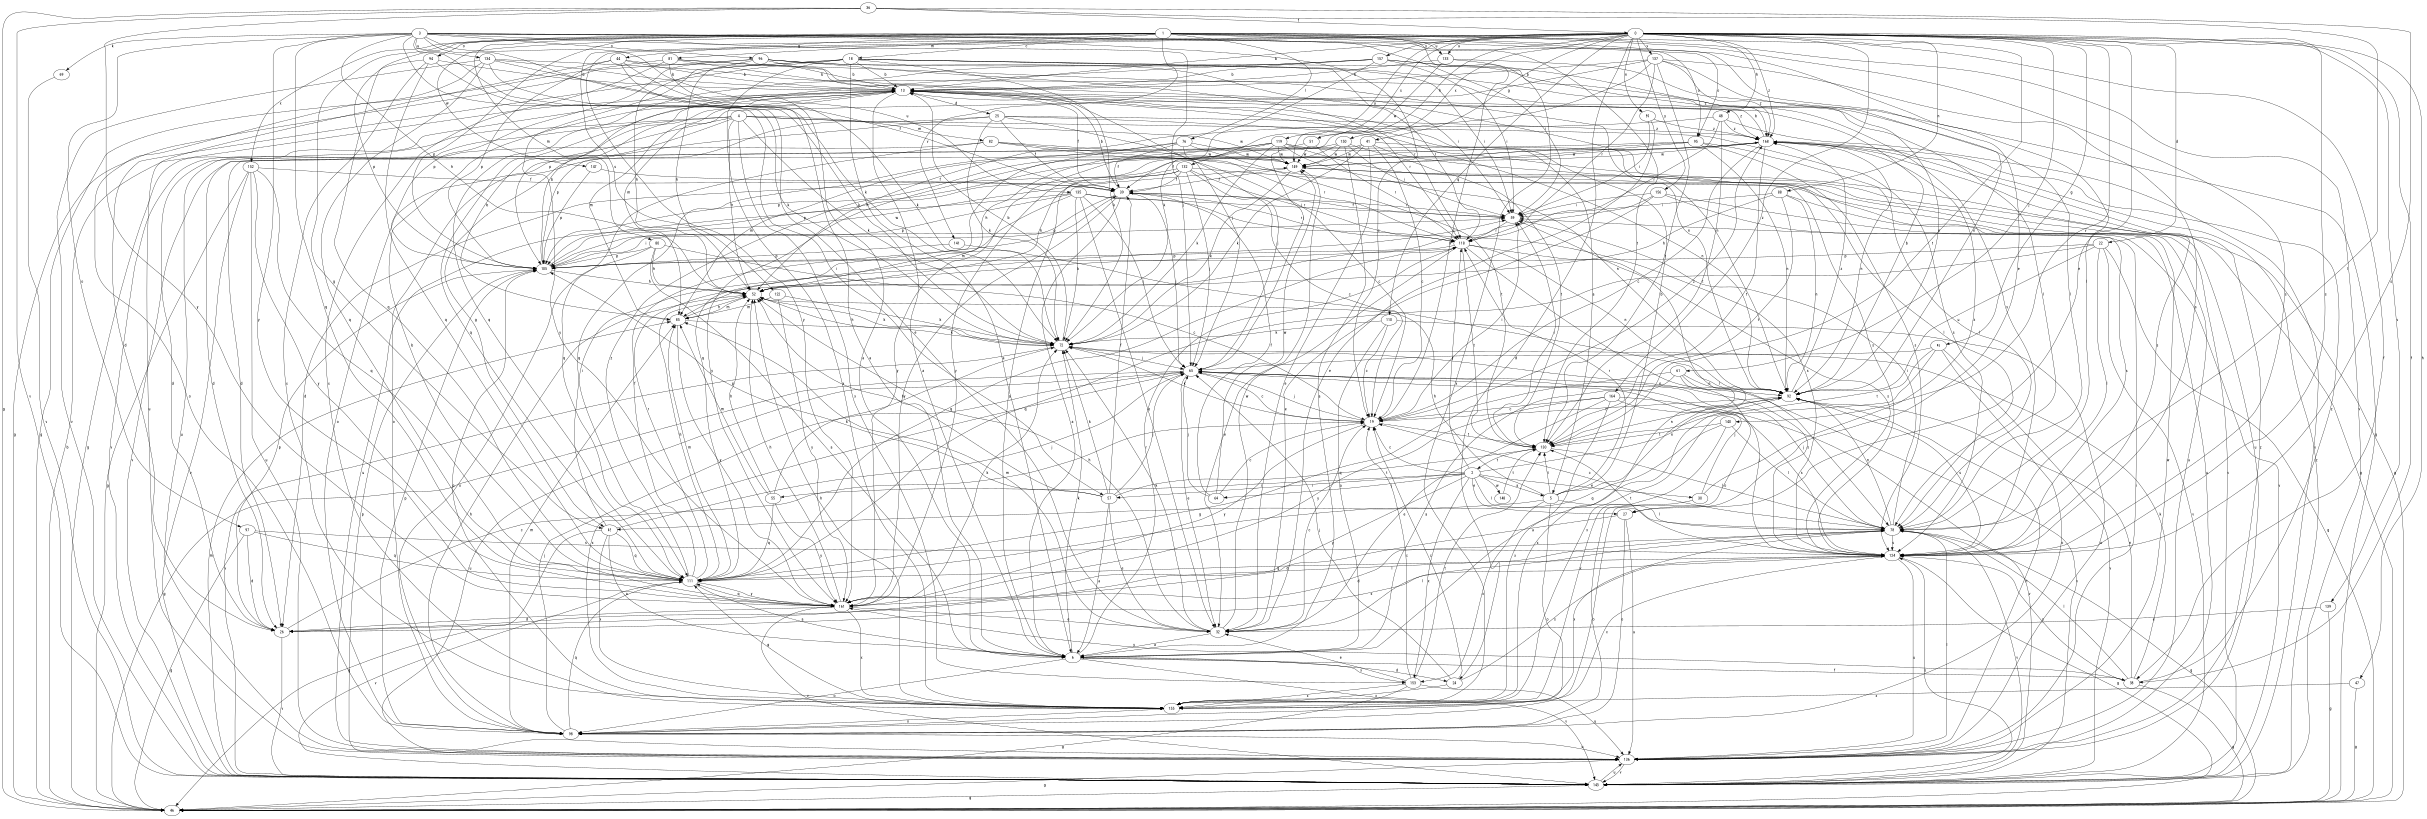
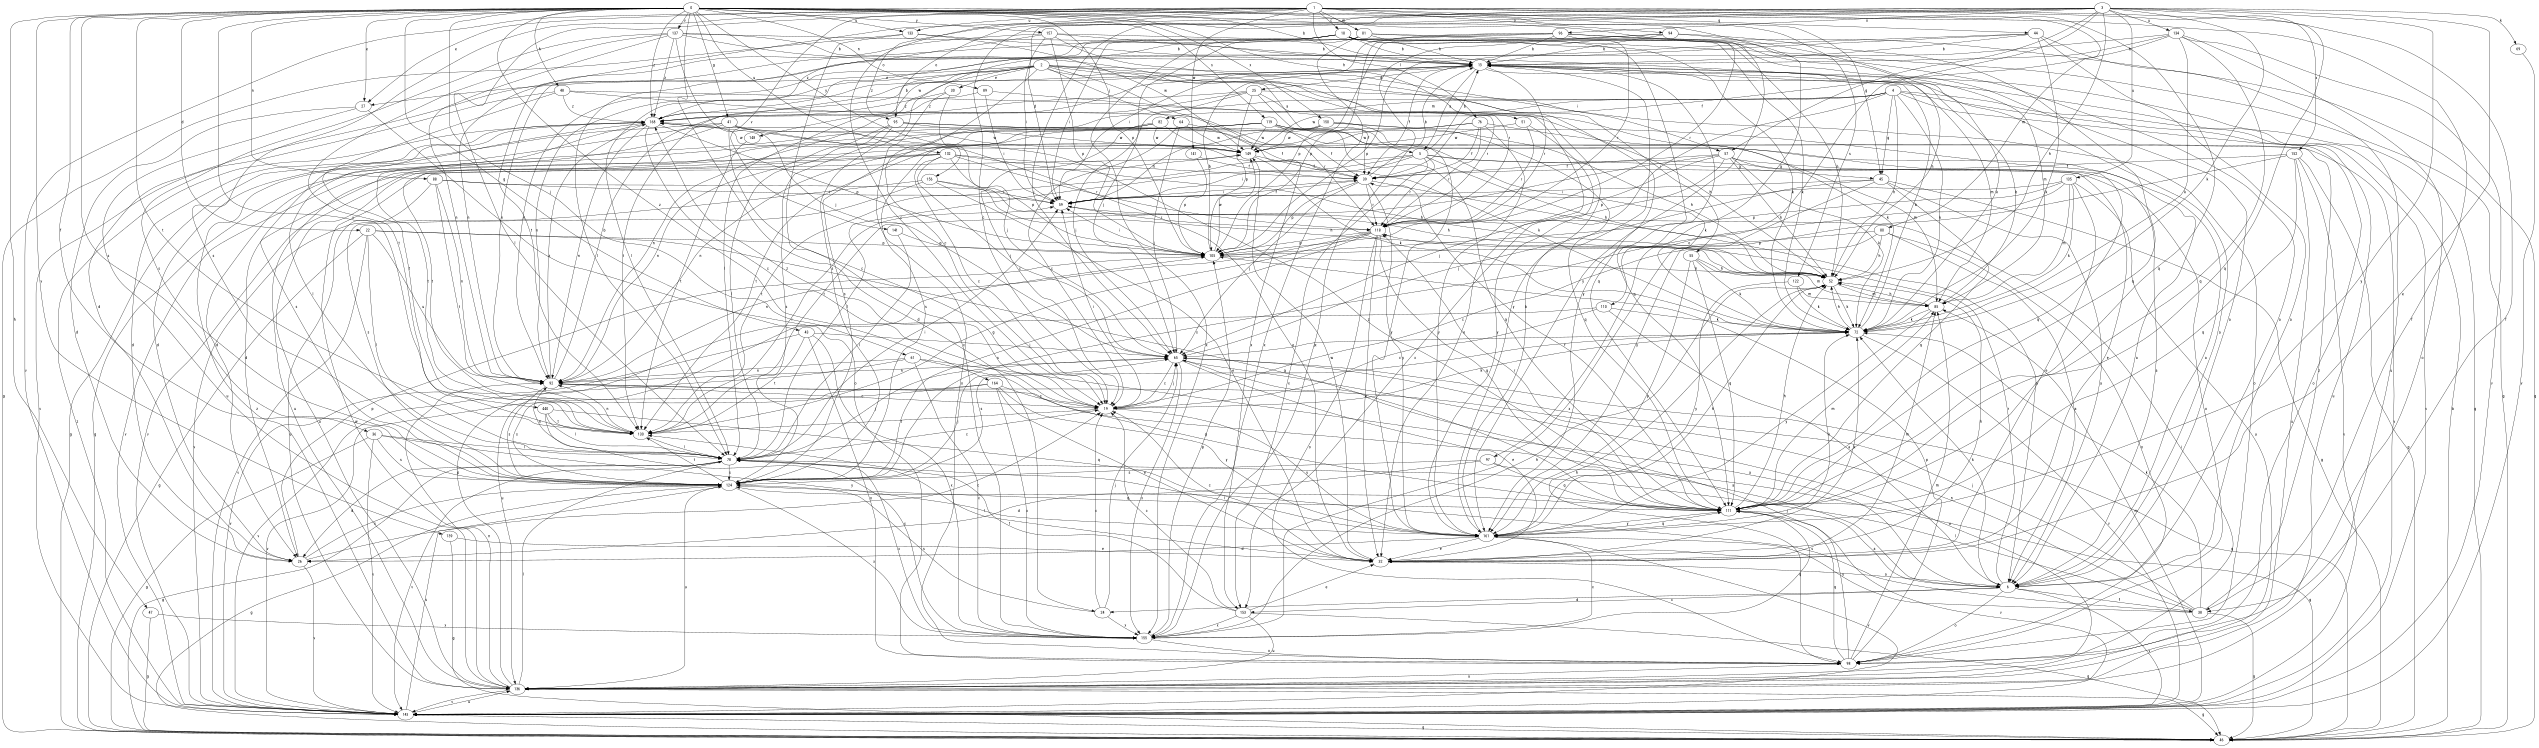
edge "36" -> "0": reversed
edge "132" -> "143": added, label "v"
edge "135" -> "65": now "38" -> "65"
edge "118" -> "130": label "t" -> "g"
node "140": label "140" -> "440"
edge "130" -> "2": reversed
